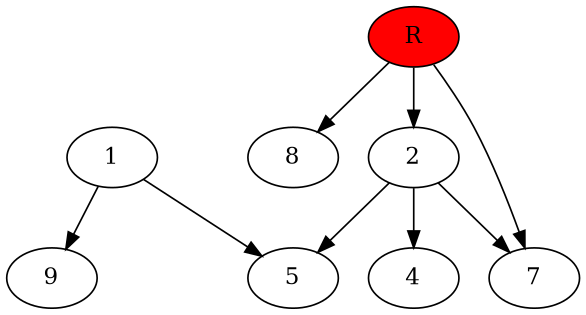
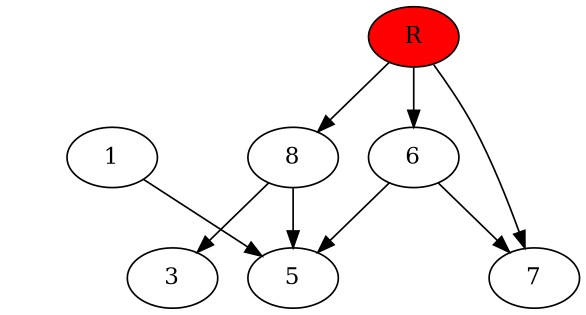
node "2": label "2" -> "6"
edge "8" -> "5": added
node "9": removed
node "3": added
node "4": removed
